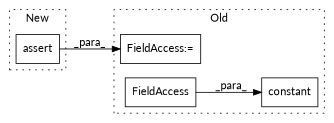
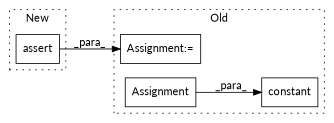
node "FieldAccess:=": label "FieldAccess:=" -> "Assignment:="
node "FieldAccess": label "FieldAccess" -> "Assignment"
